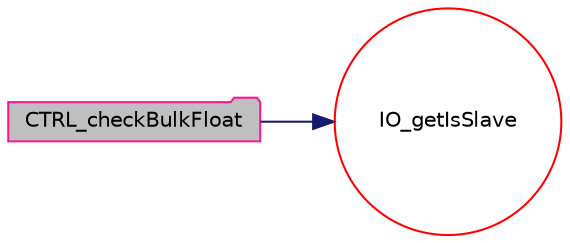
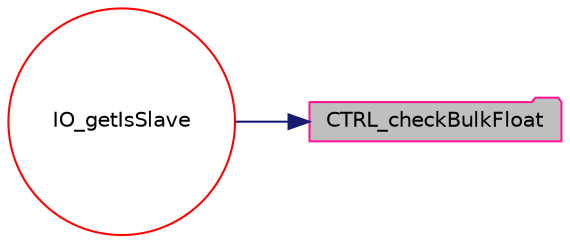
edge "CTRL_checkBulkFloat" -> "IO_getIsSlave": reversed
